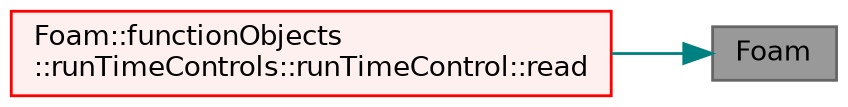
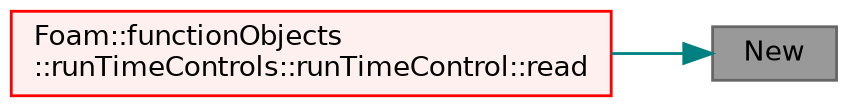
node "Foam": label "Foam" -> "New"
